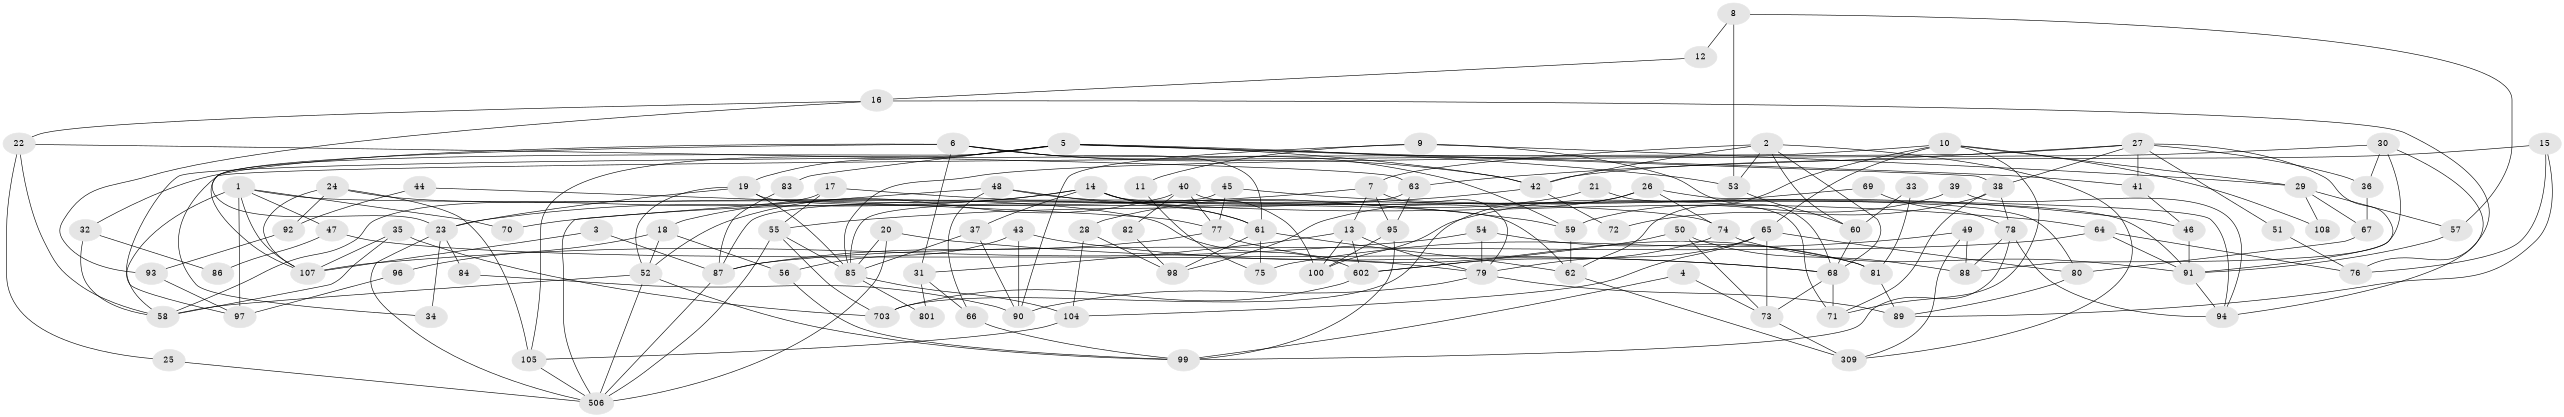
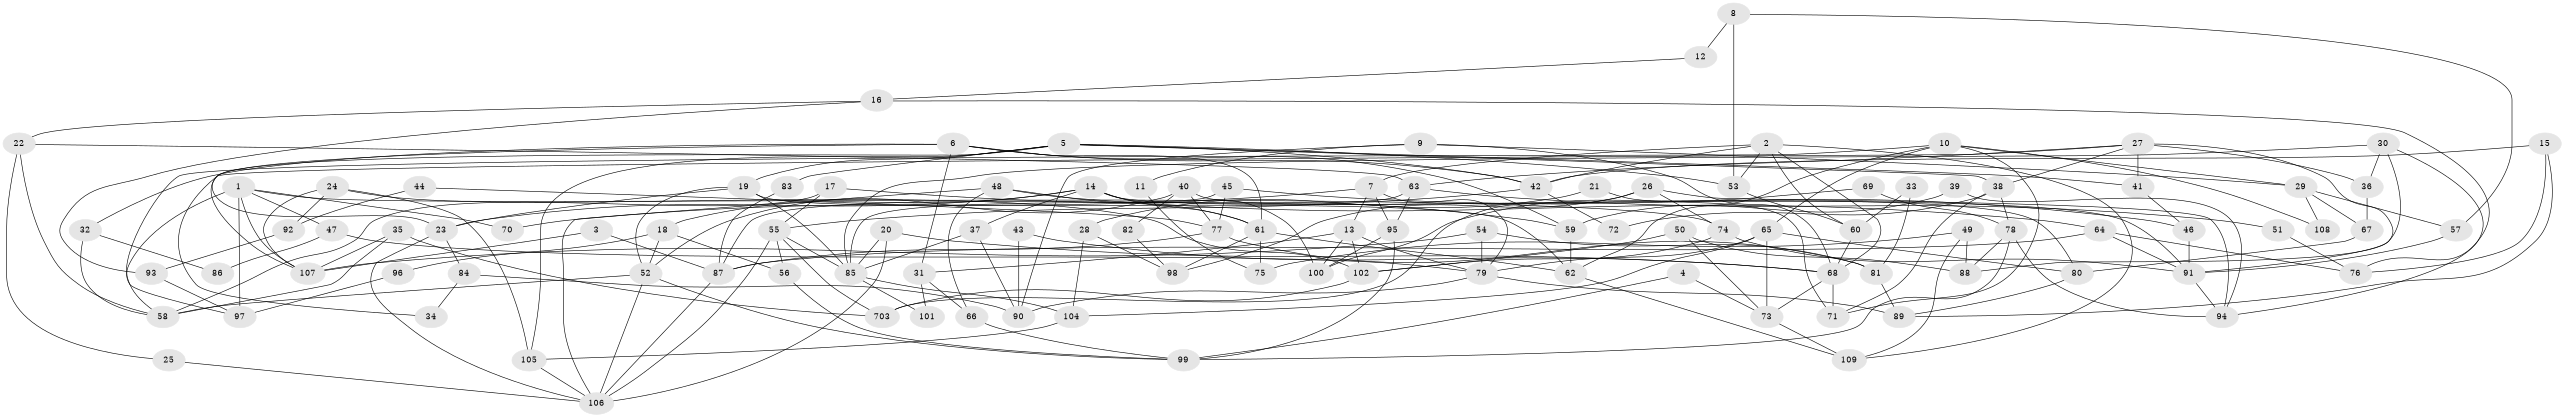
edge "27" -- "51": now "63" -- "51"
edge "43" -- "56": now "55" -- "56"
edge "23" -- "34": now "84" -- "34"
node "602": label "602" -> "102"
node "801": label "801" -> "101"
node "309": label "309" -> "109"
node "506": label "506" -> "106"
